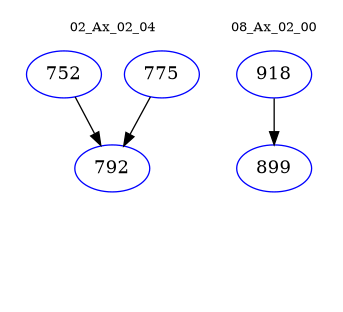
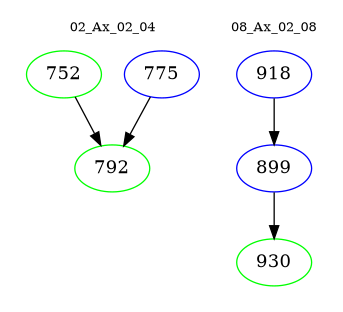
cluster "08_Ax_02_00": label "08_Ax_02_00" -> "08_Ax_02_08"
node "752": color blue -> green
node "792": color blue -> green
node "930": added
